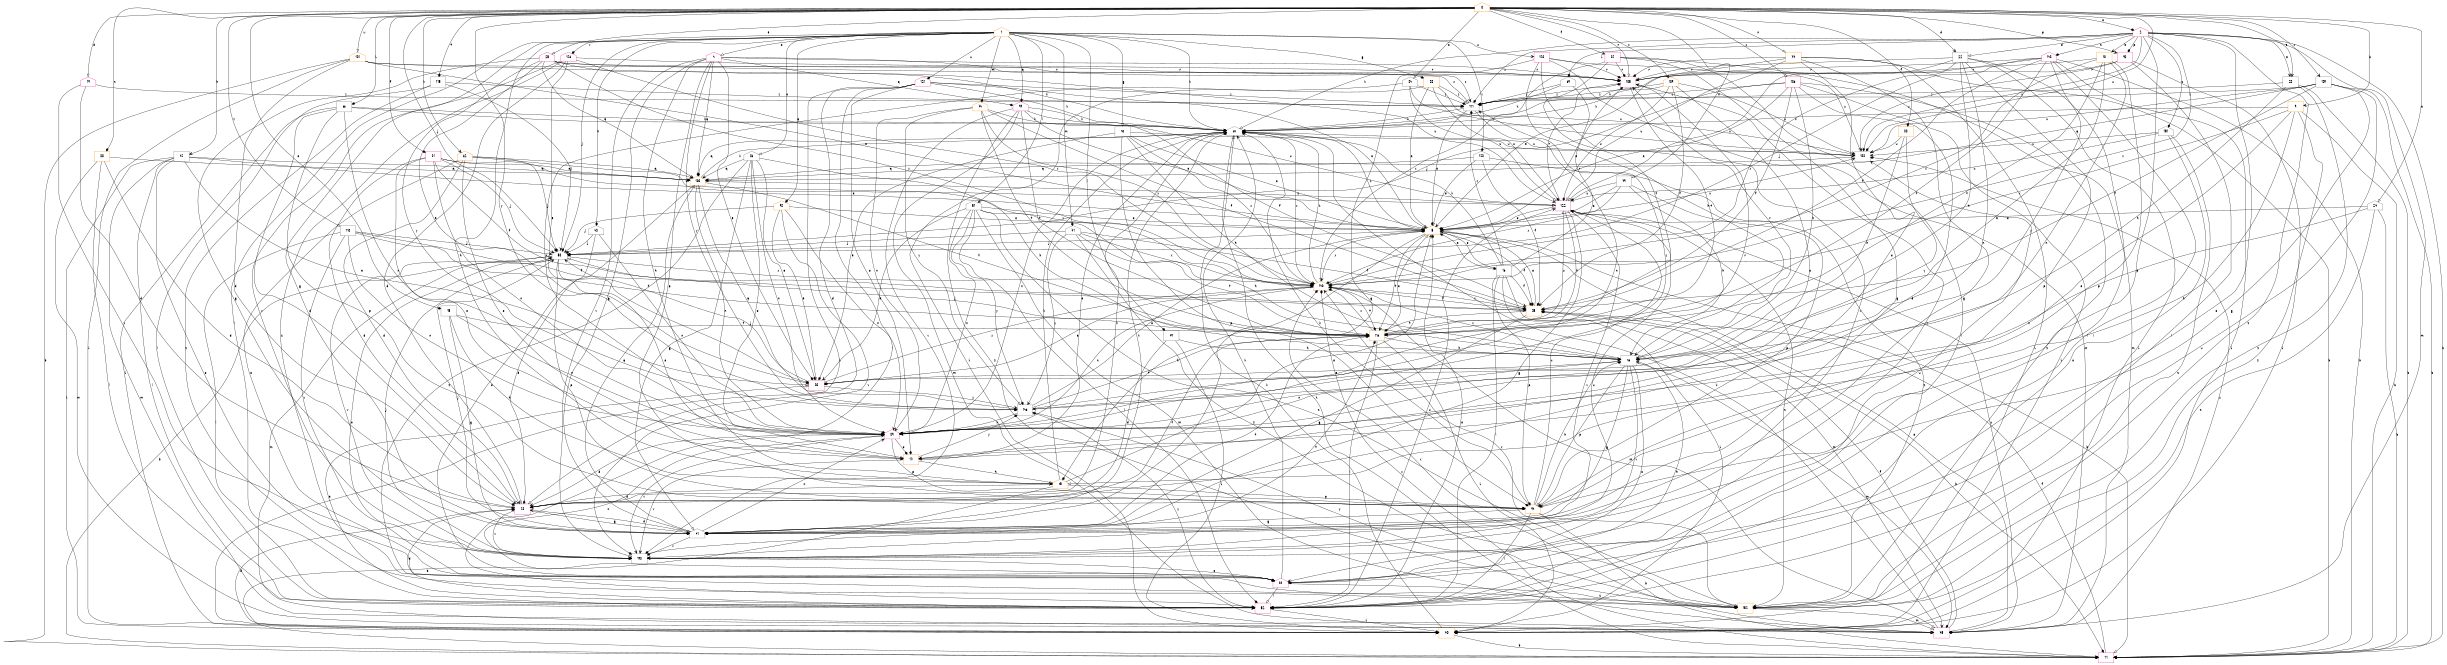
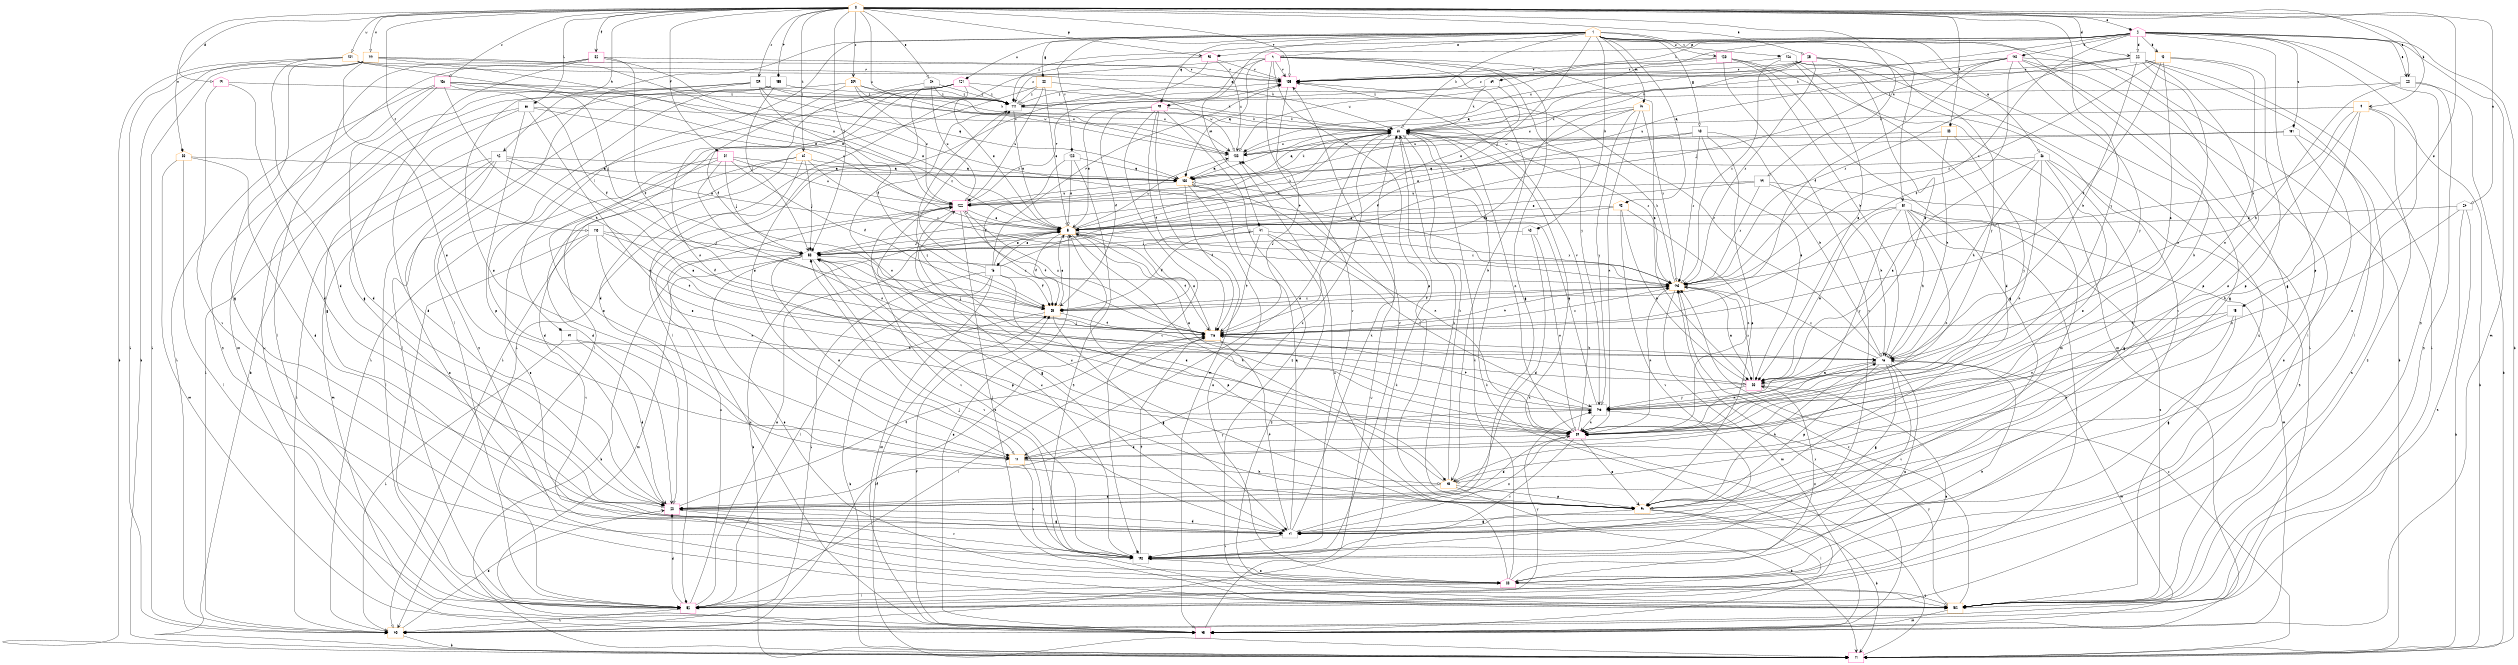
node "126": color deeppink -> gray40
node "90": shape box -> house
node "115": label "115" -> "155"
node "109": label "109" -> "809"
node "80": shape box -> house
edge "74" -> "89": arrowhead vee -> diamond
edge "64" -> "17": arrowhead onormal -> vee
edge "79" -> "94": label "p" -> "m"
node "46": shape box -> house
edge "88" -> "89": now "88" -> "30"
